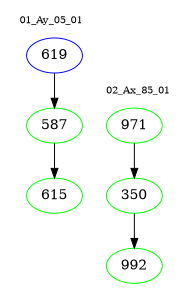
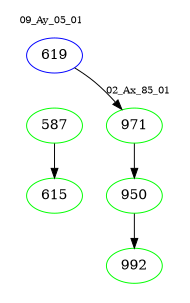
cluster "01_Ay_05_01": label "01_Ay_05_01" -> "09_Ay_05_01"
edge "619" -> "587": now "619" -> "971"
node "350": label "350" -> "950"
